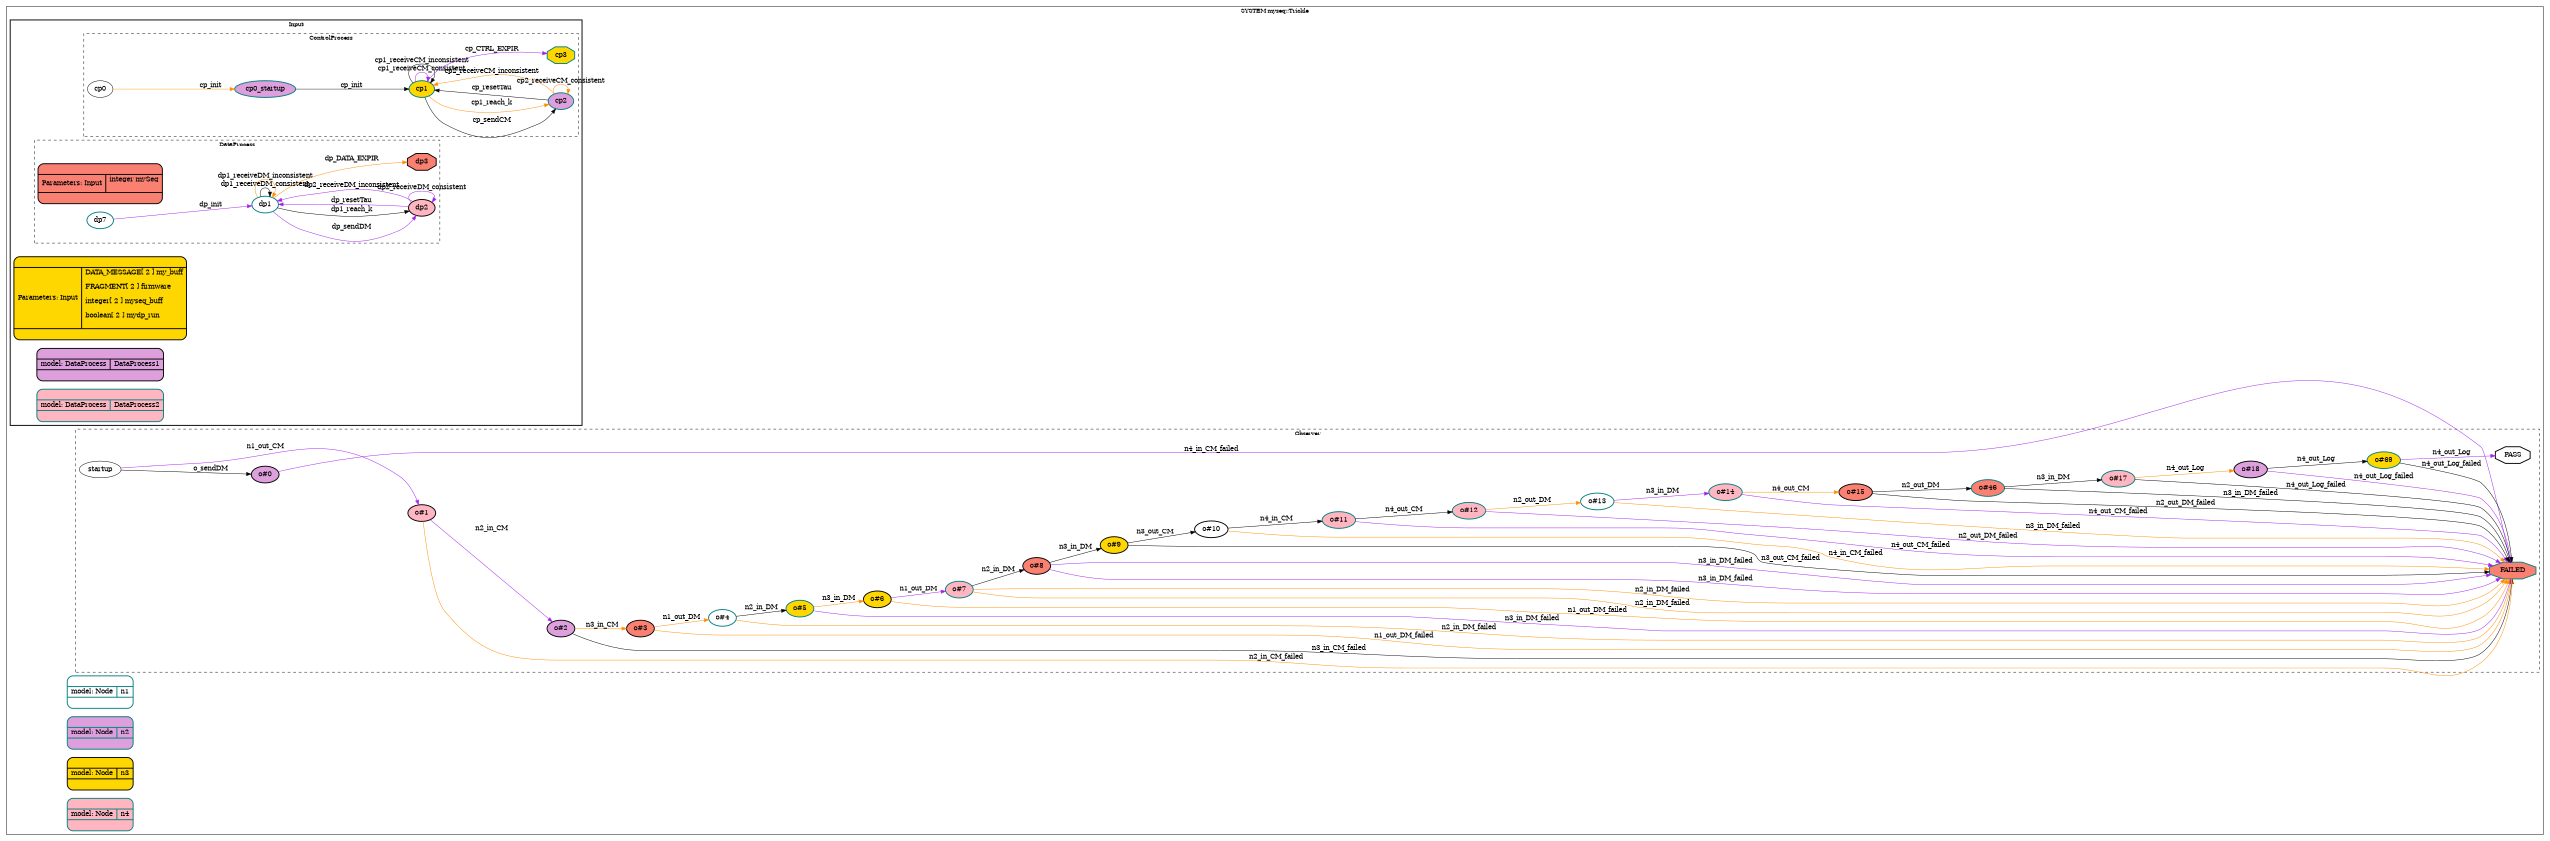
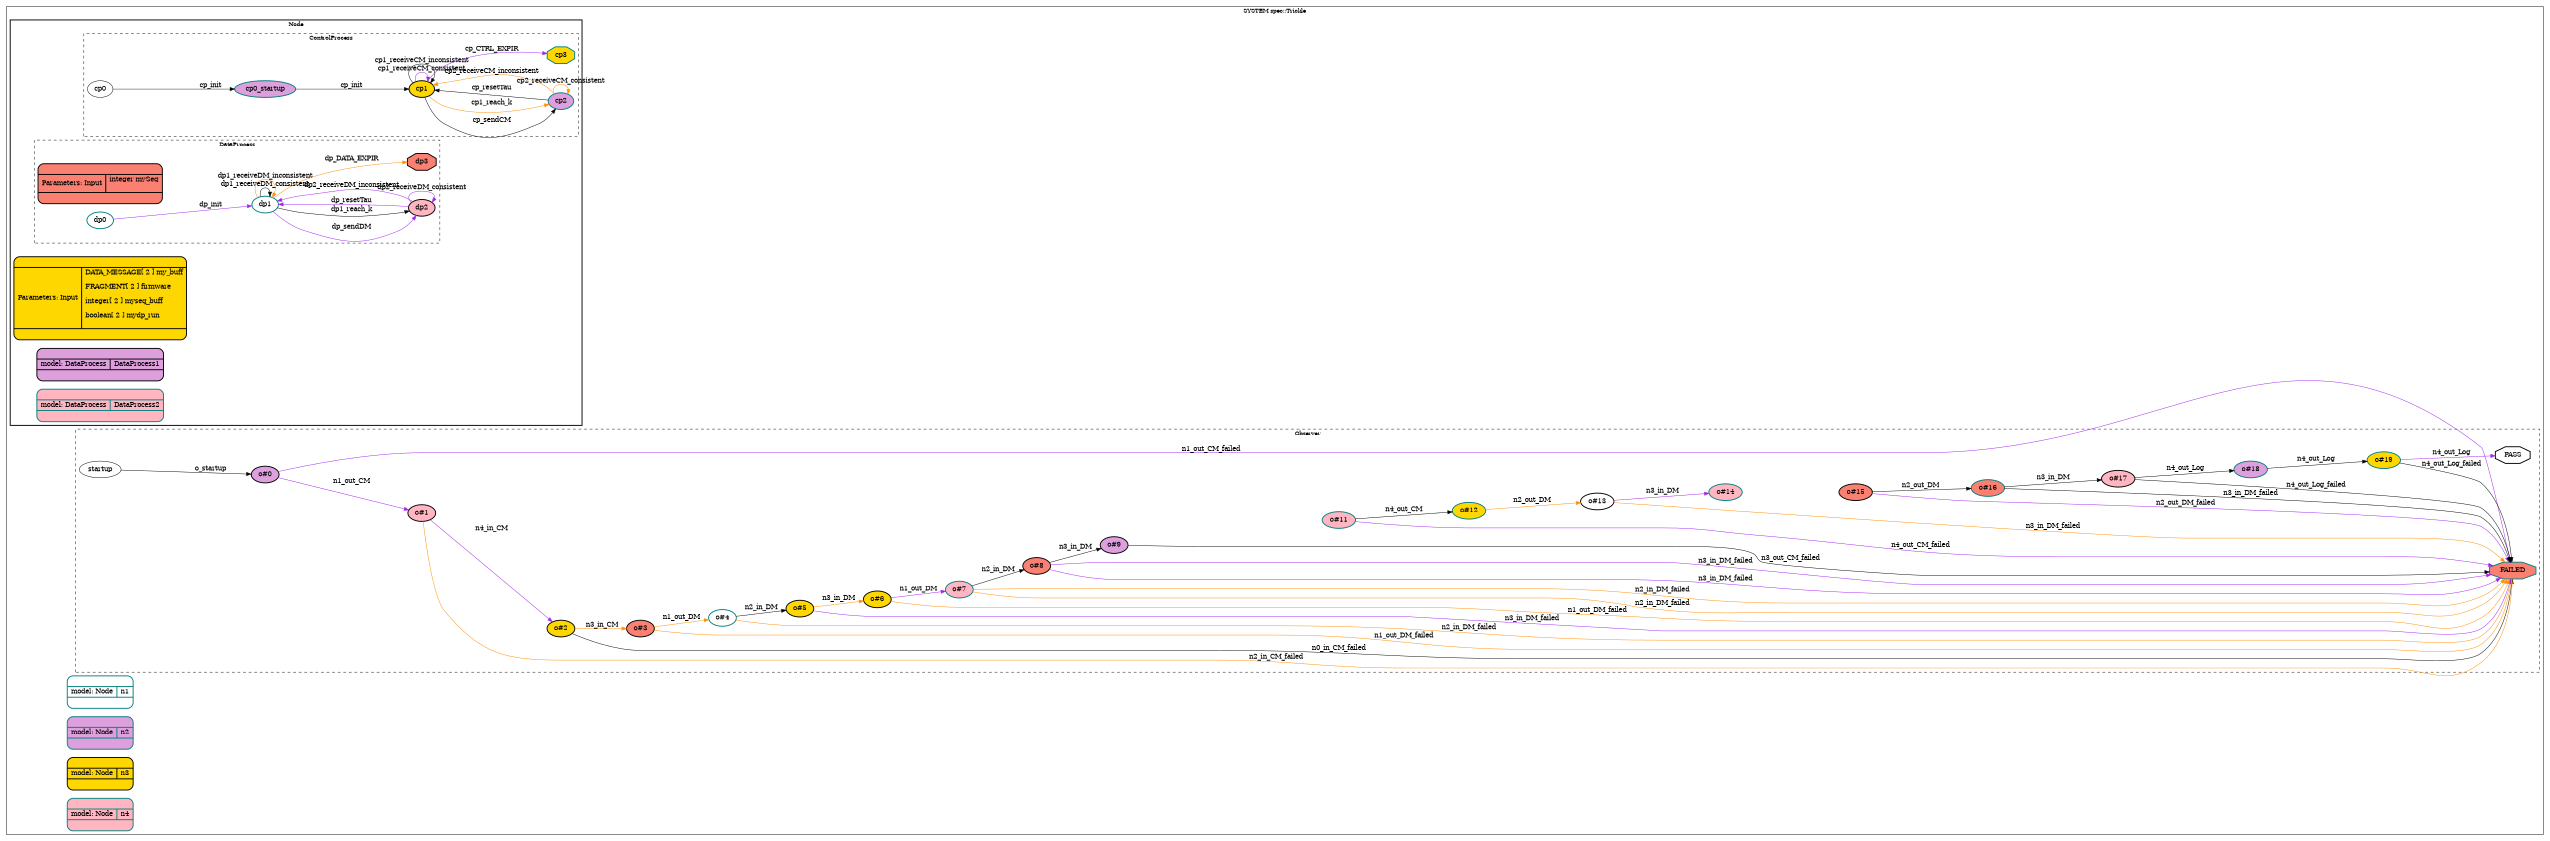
cluster "SYSTEM myseq::Trickle": label "SYSTEM myseq::Trickle" -> "SYSTEM spec::Trickle"
cluster "Input": label "Input" -> "Node"
edge "cp0" -> "cp0_startup": color darkorange -> black
node "cp1": color teal -> black
node "dp7": label "dp7" -> "dp0"
edge "o#0" -> "FAILED": label "n4_in_CM_failed" -> "n1_out_CM_failed"
edge "startup" -> "o#1": now "o#0" -> "o#1"
node "o#69": label "o#69" -> "o#19"
edge "startup" -> "o#0": label "o_sendDM" -> "o_startup"
node "o#18": color black -> teal
edge "o#17" -> "o#18": color darkorange -> black
node "o#17": color teal -> black
edge "o#18" -> "FAILED": removed, label "n4_out_Log_failed"
node "o#46": label "o#46" -> "o#16"
edge "o#14" -> "o#15": removed, label "n4_out_CM"
node "o#13": color teal -> black
edge "o#15" -> "FAILED": color black -> purple
node "o#12": fillcolor lightpink -> gold
edge "o#14" -> "FAILED": removed, label "n4_out_CM_failed"
edge "o#1" -> "o#2": label "n2_in_CM" -> "n4_in_CM"
node "o#10": removed
edge "o#12" -> "FAILED": removed, label "n2_out_DM_failed"
node "o#9": fillcolor gold -> plum
node "o#5": color teal -> black
node "o#2": fillcolor plum -> gold
edge "o#2" -> "FAILED": label "n3_in_CM_failed" -> "n0_in_CM_failed"
